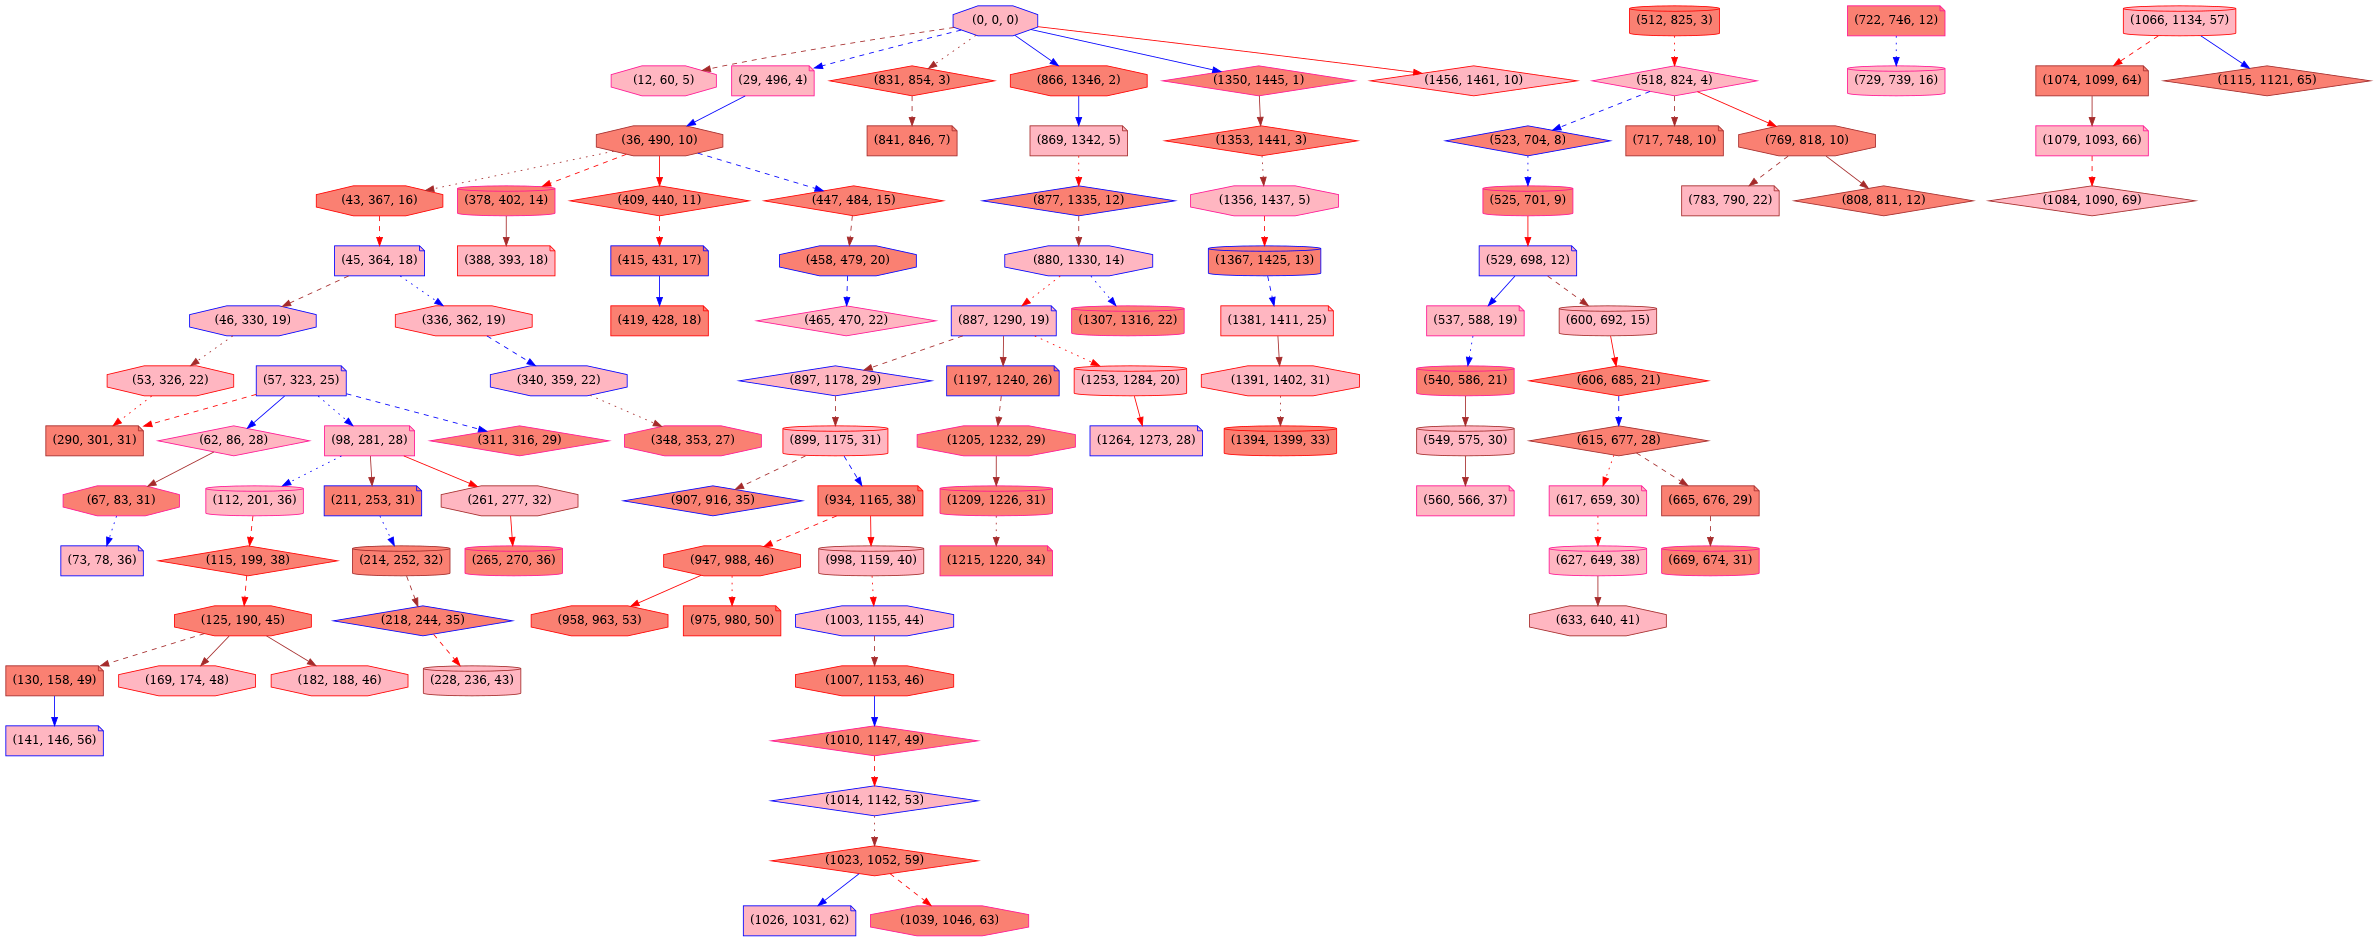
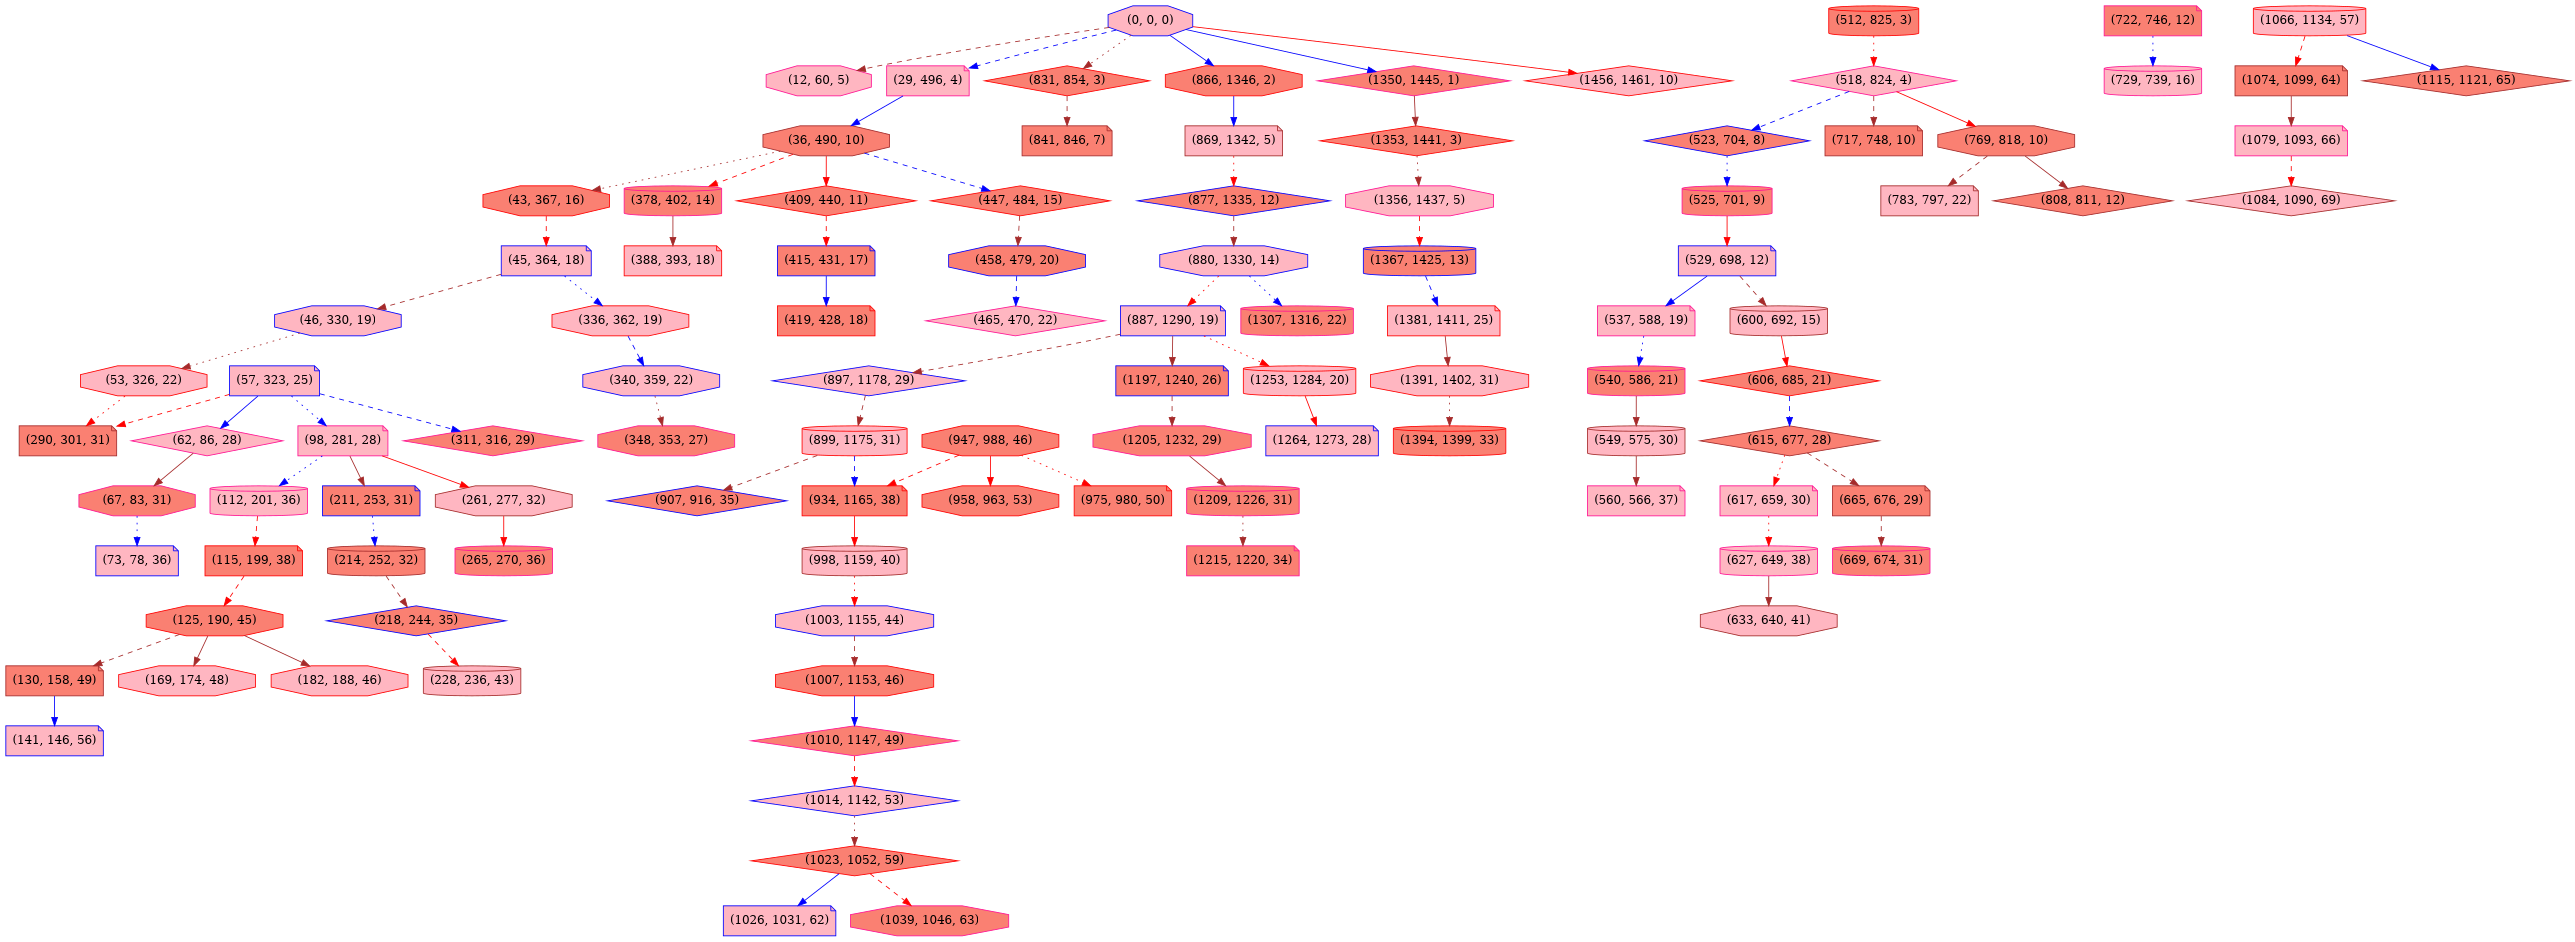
node "(783, 790, 22)": label "(783, 790, 22)" -> "(783, 797, 22)"
edge "(934, 1165, 38)" -> "(947, 988, 46)": reversed
node "(115, 199, 38)": shape diamond -> note
